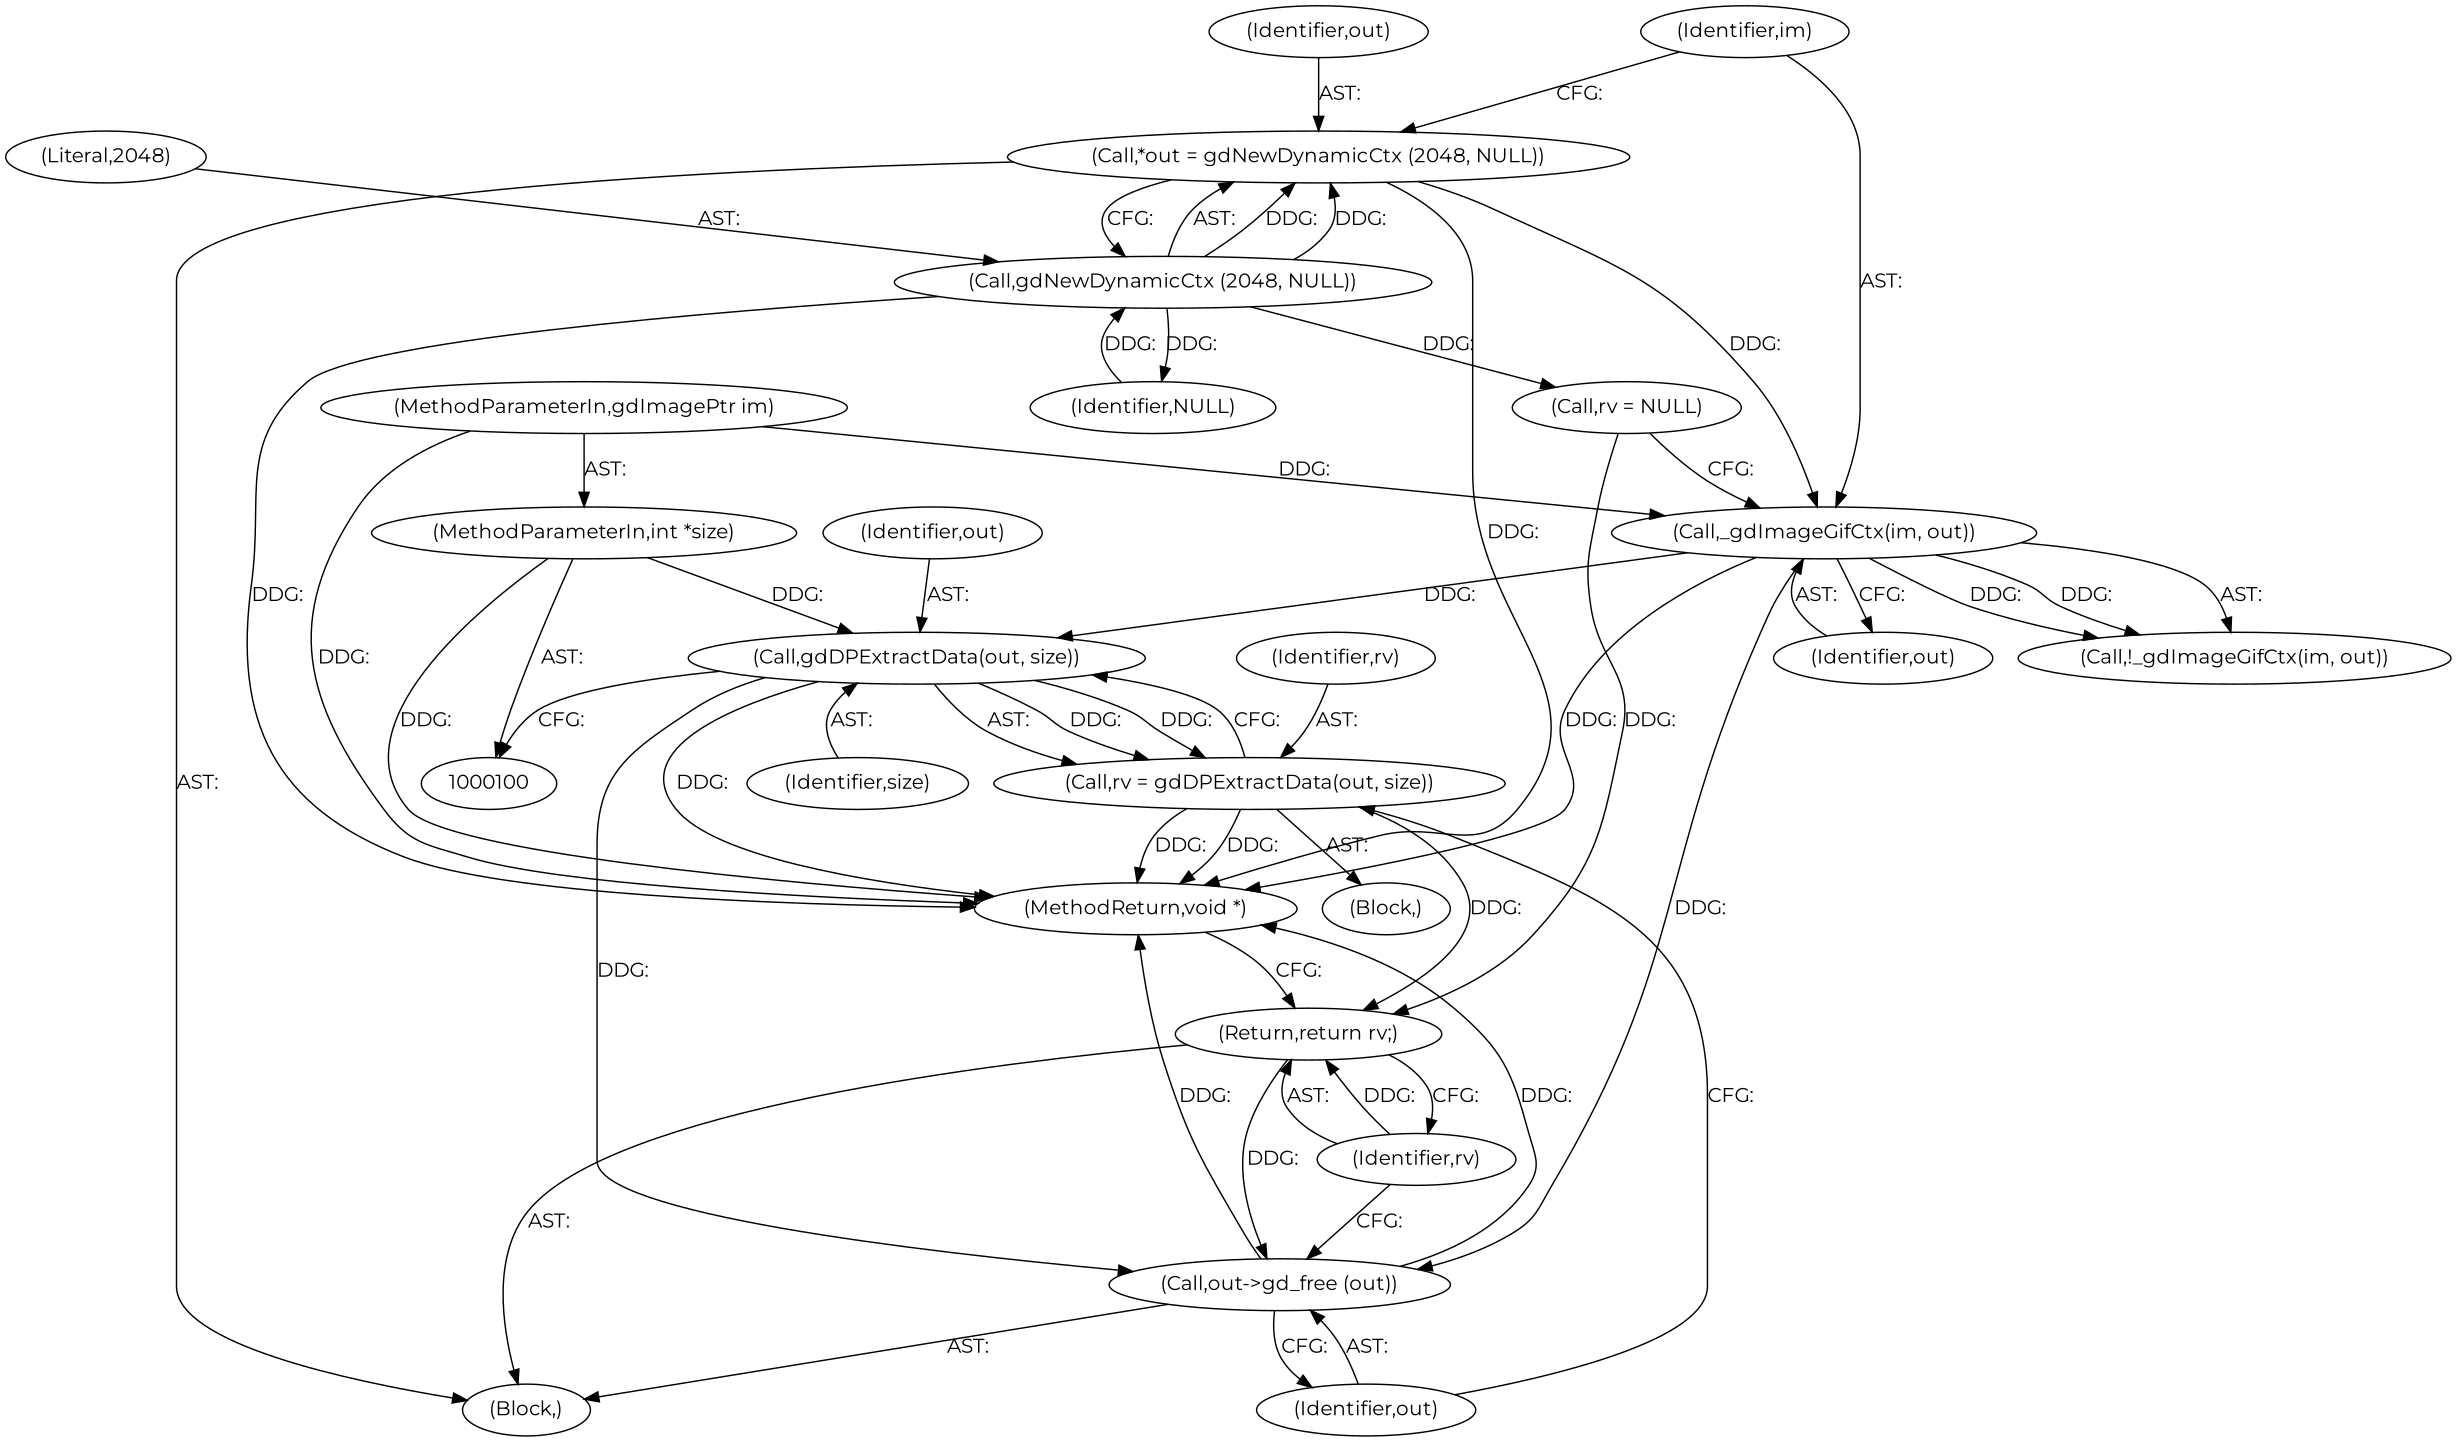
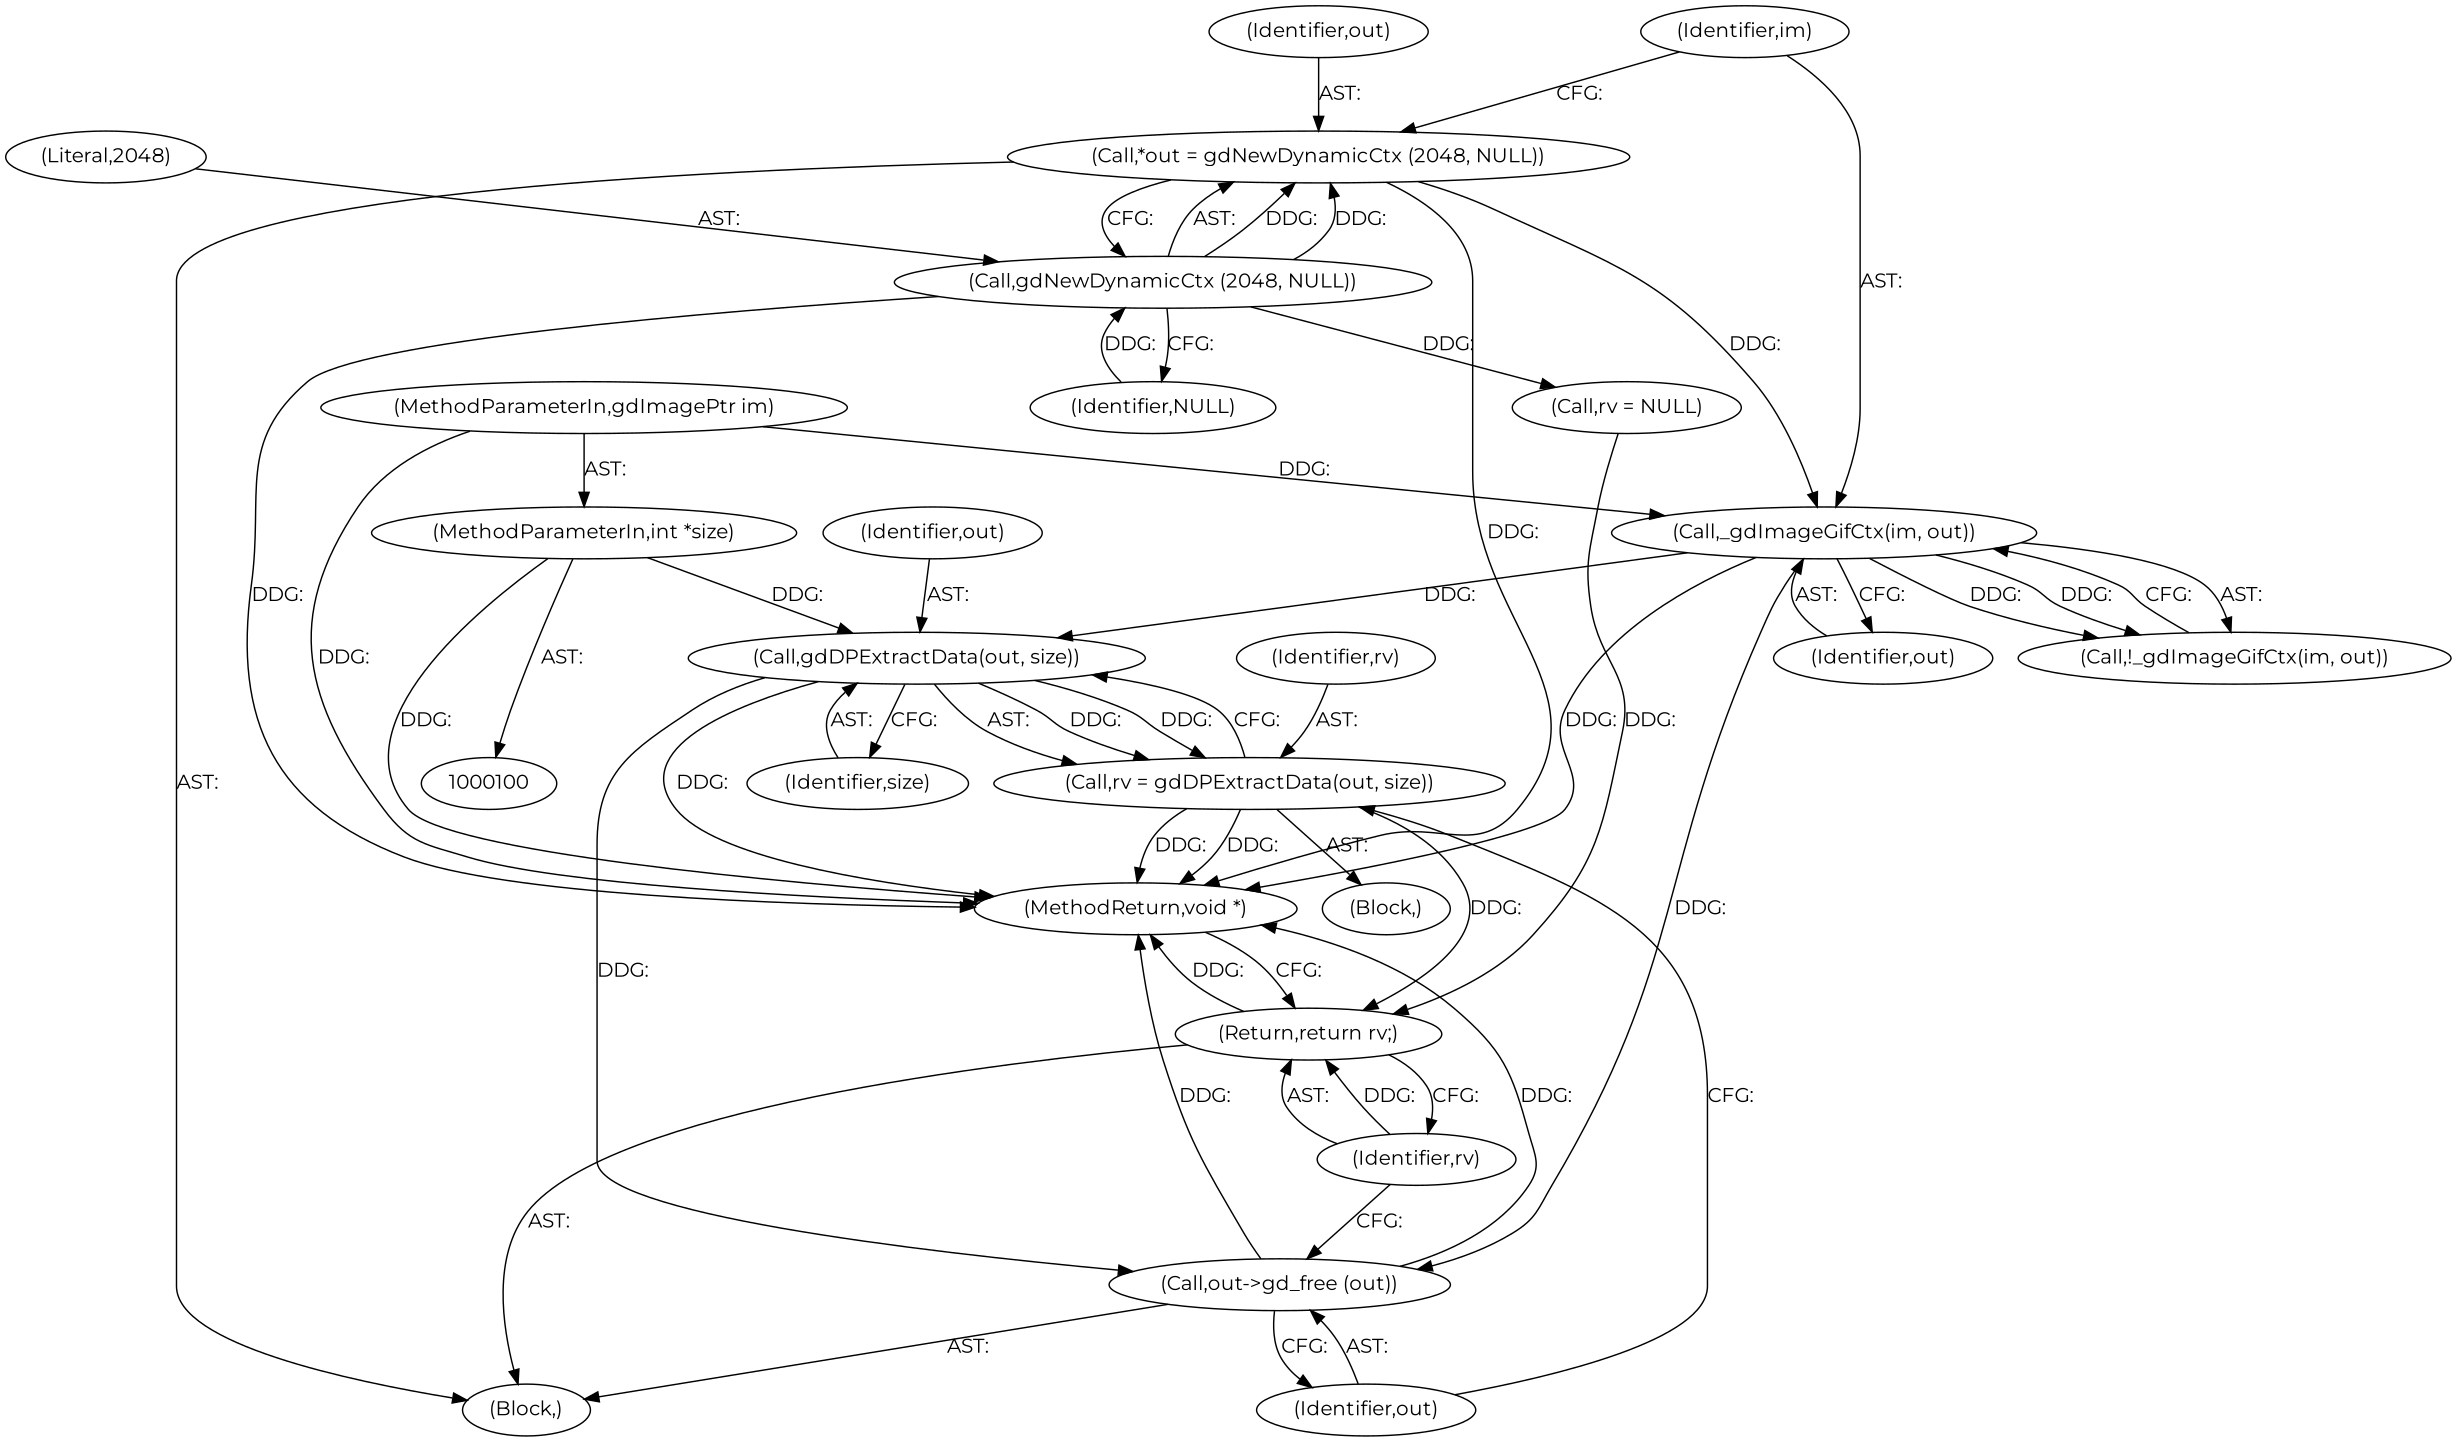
edge "(Call,gdNewDynamicCtx (2048, NULL))" -> "(Identifier,NULL)": label "DDG: " -> "CFG: "
edge "(Call,rv = NULL)" -> "(Call,_gdImageGifCtx(im, out))": now "(Call,!_gdImageGifCtx(im, out))" -> "(Call,_gdImageGifCtx(im, out))"
edge "(Call,gdDPExtractData(out, size))" -> "1000100": now "(Call,gdDPExtractData(out, size))" -> "(Identifier,size)"
edge "(Return,return rv;)" -> "(Call,out->gd_free (out))": now "(Return,return rv;)" -> "(MethodReturn,void *)"
